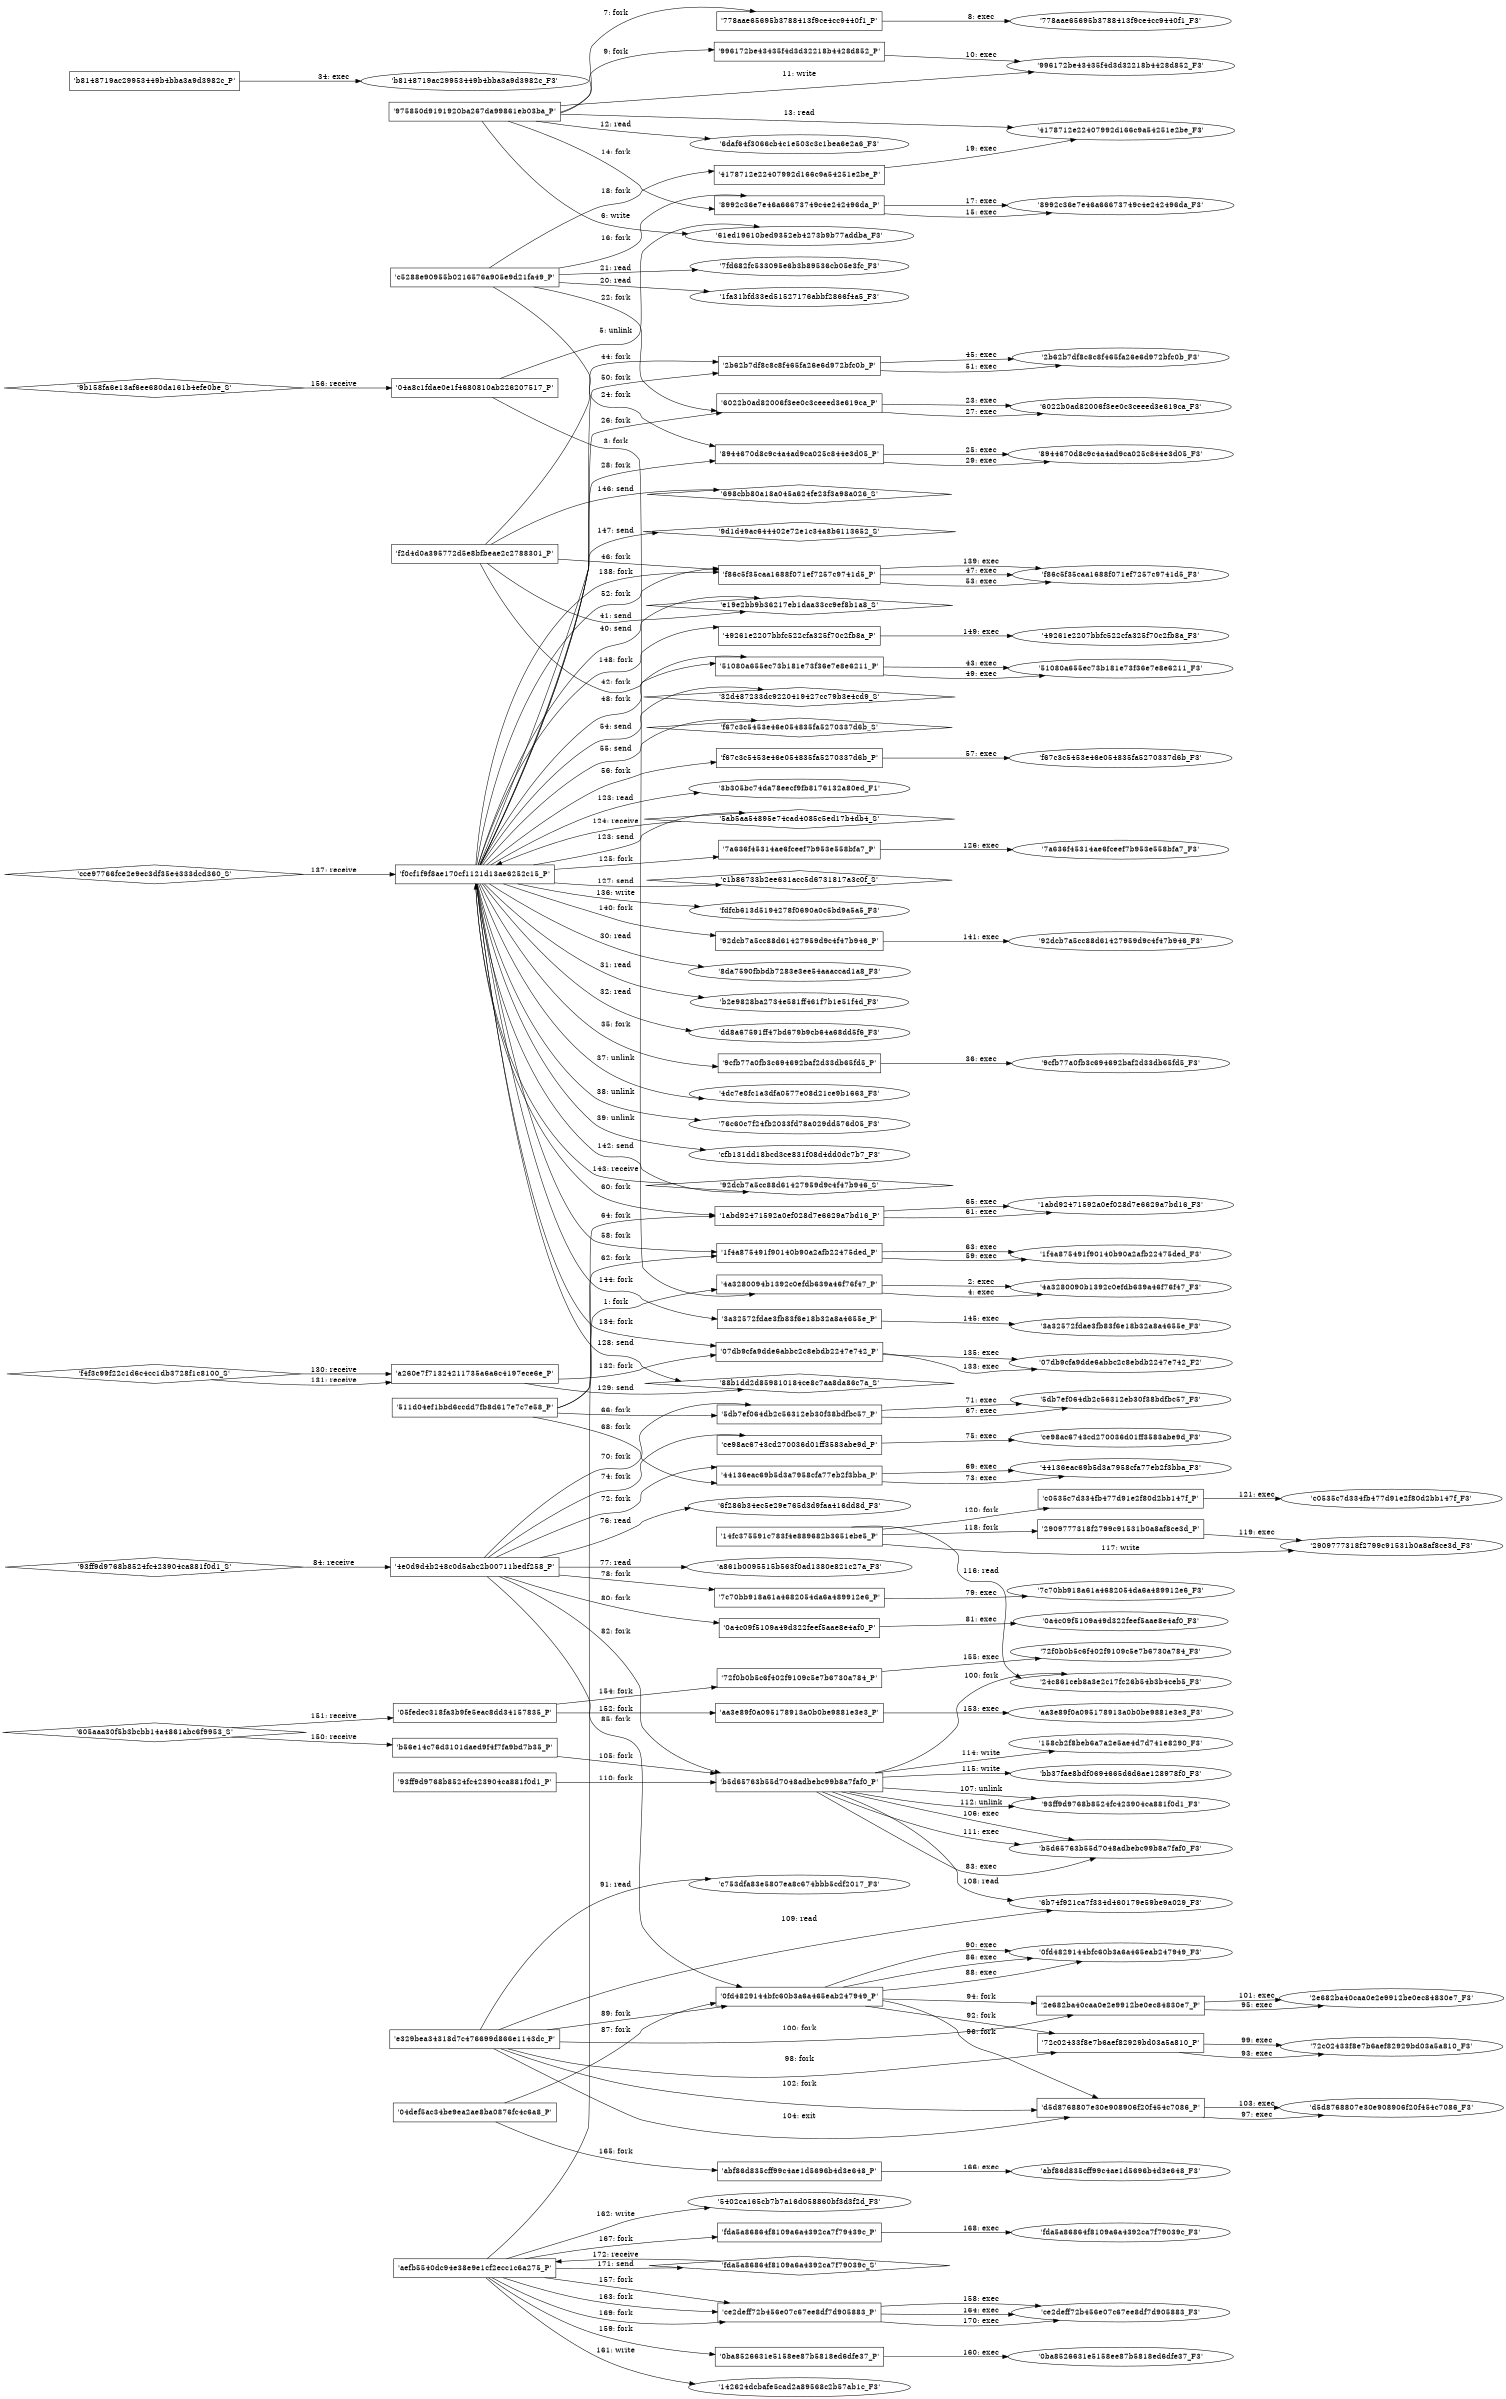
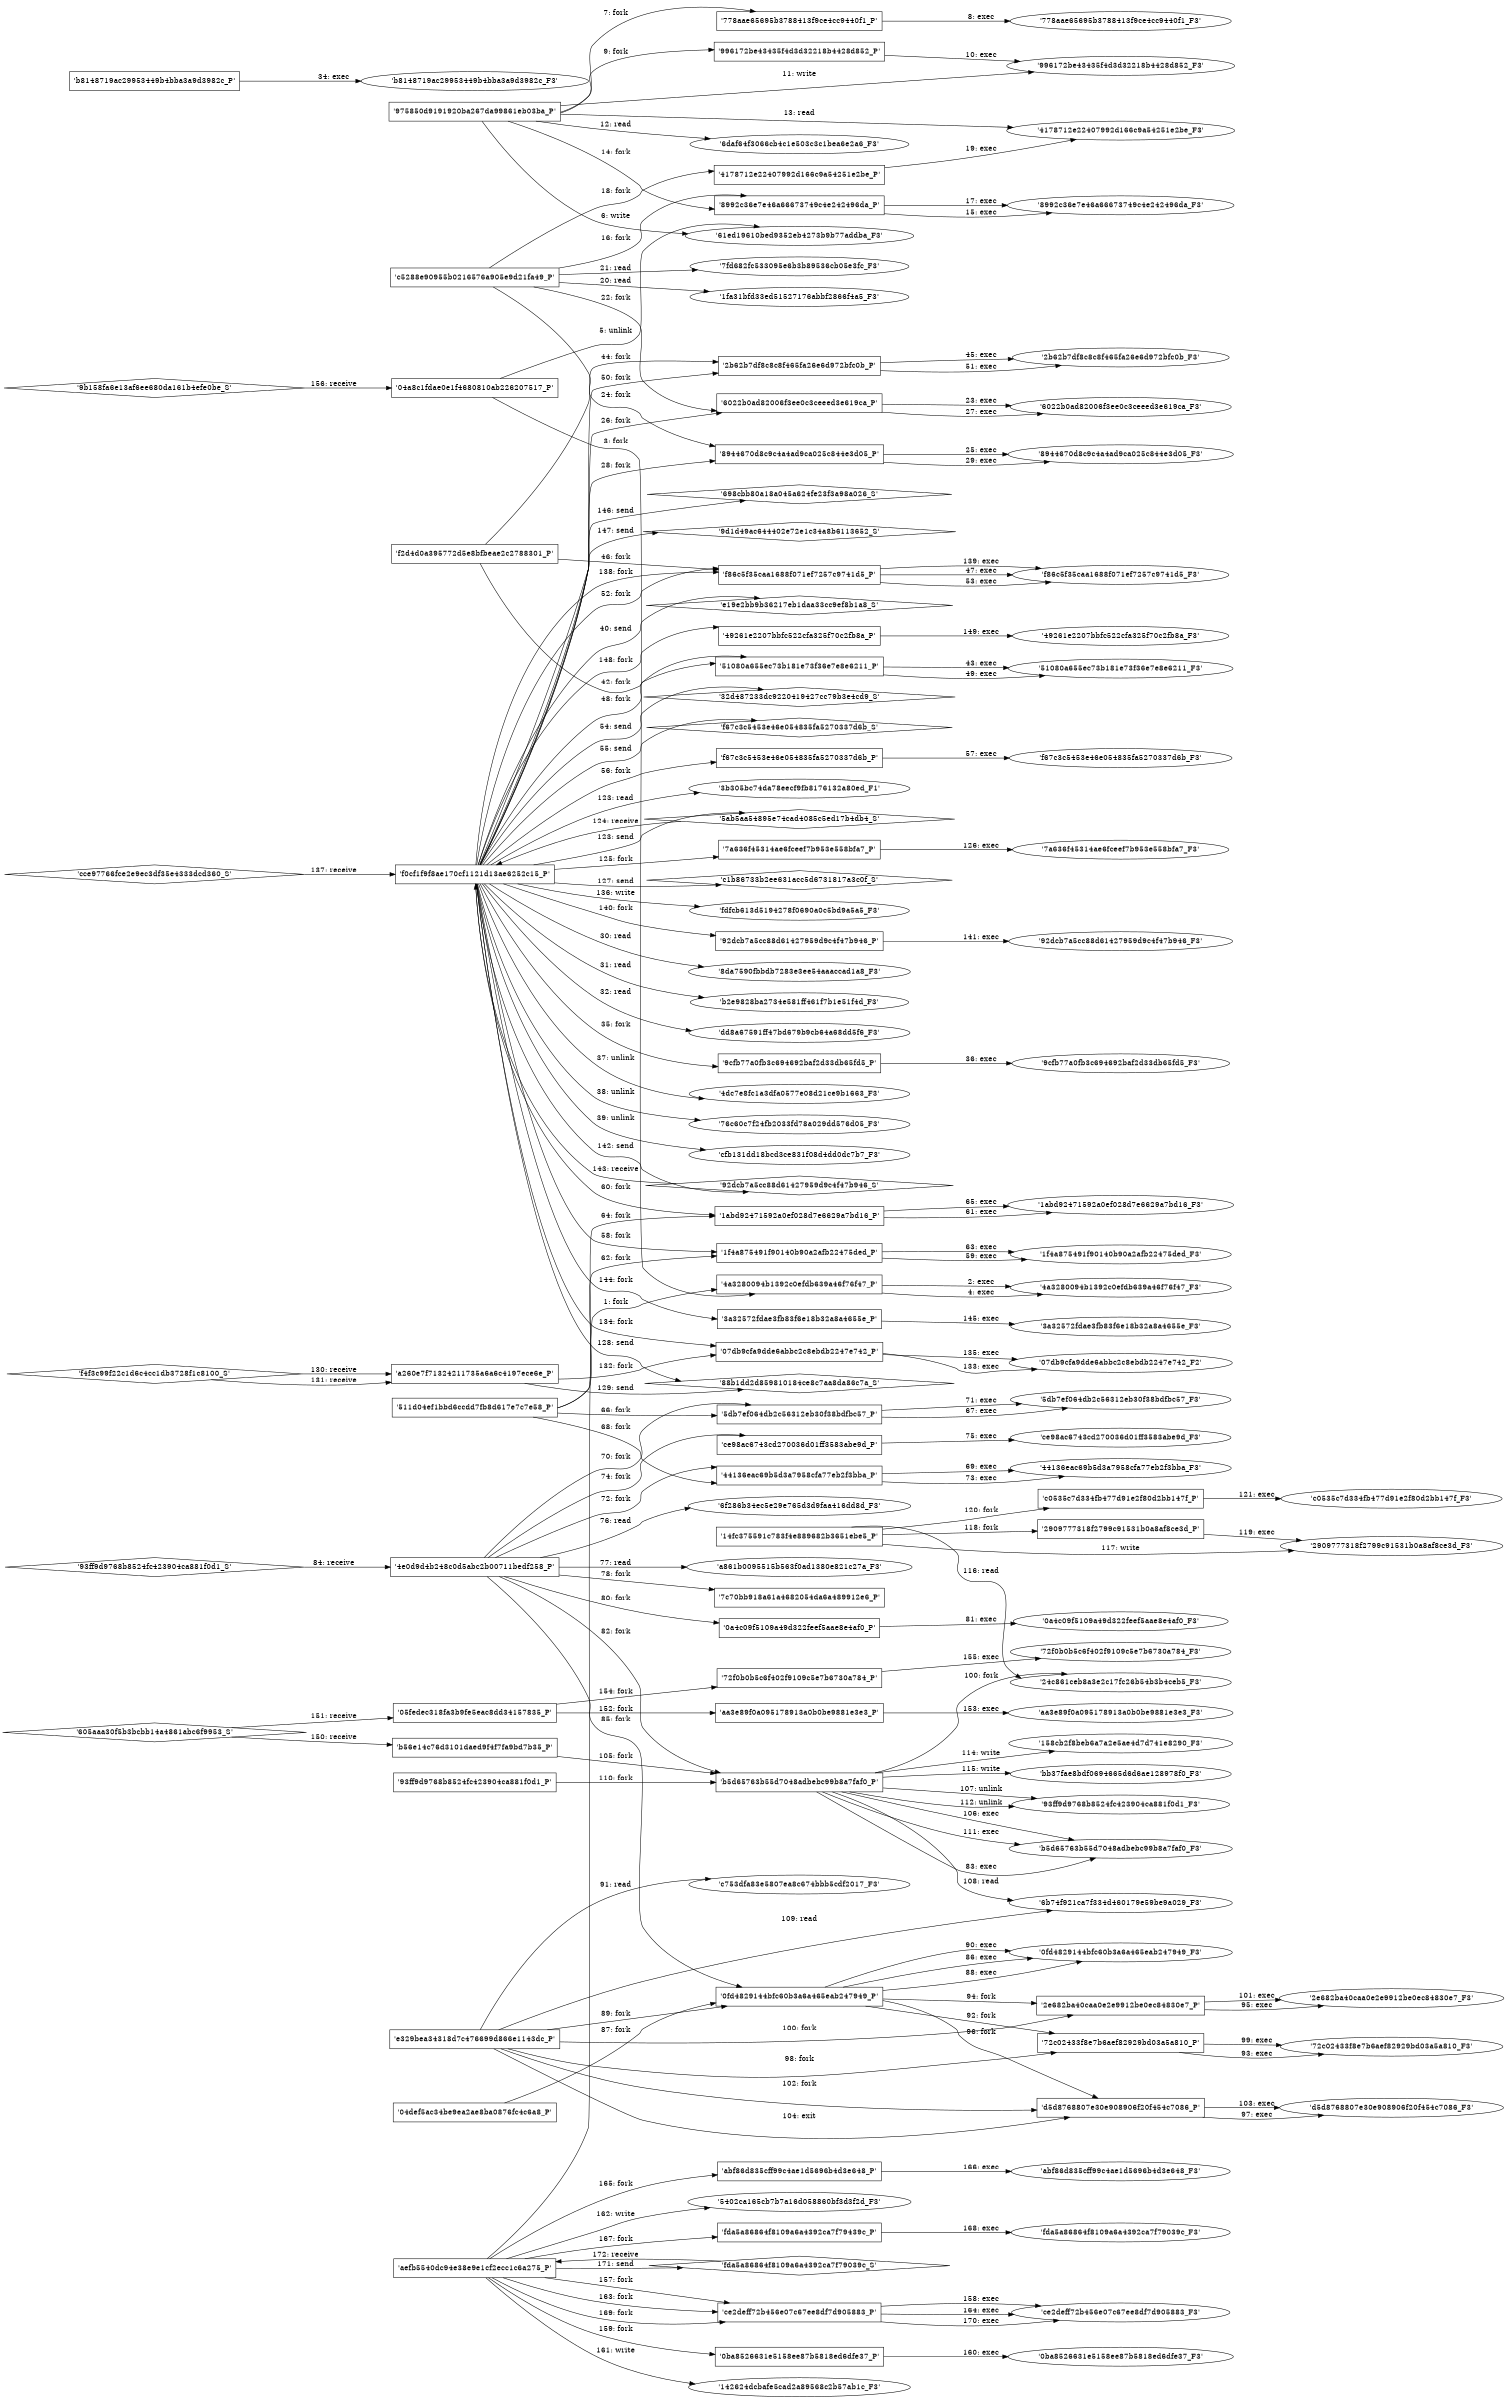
edge "'f2d4d0a395772d5e8bfbeae2c2788301_P'" -> "'698cbb80a18a045a624fe23f3a98a026_S'": now "'f0cf1f9f8ae170cf1121d13ae6252c15_P'" -> "'698cbb80a18a045a624fe23f3a98a026_S'"
edge "'f2d4d0a395772d5e8bfbeae2c2788301_P'" -> "'e19e2bb9b36217eb1daa33cc9ef8b1a8_S'": removed, label "41: send"
node "'4a3280090b1392c0efdb639a46f76f47_F3'": label "'4a3280090b1392c0efdb639a46f76f47_F3'" -> "'4a3280094b1392c0efdb639a46f76f47_F3'"
node "'7c70bb918a61a4682054da6a489912e6_F3'": removed
edge "'04def5ac34be9ea2ae8ba0876fc4c6a8_P'" -> "'abf86d835cff99c4ae1d5696b4d3e648_P'": now "'aefb5540dc94e38e9e1cf2ecc1c6a275_P'" -> "'abf86d835cff99c4ae1d5696b4d3e648_P'"
